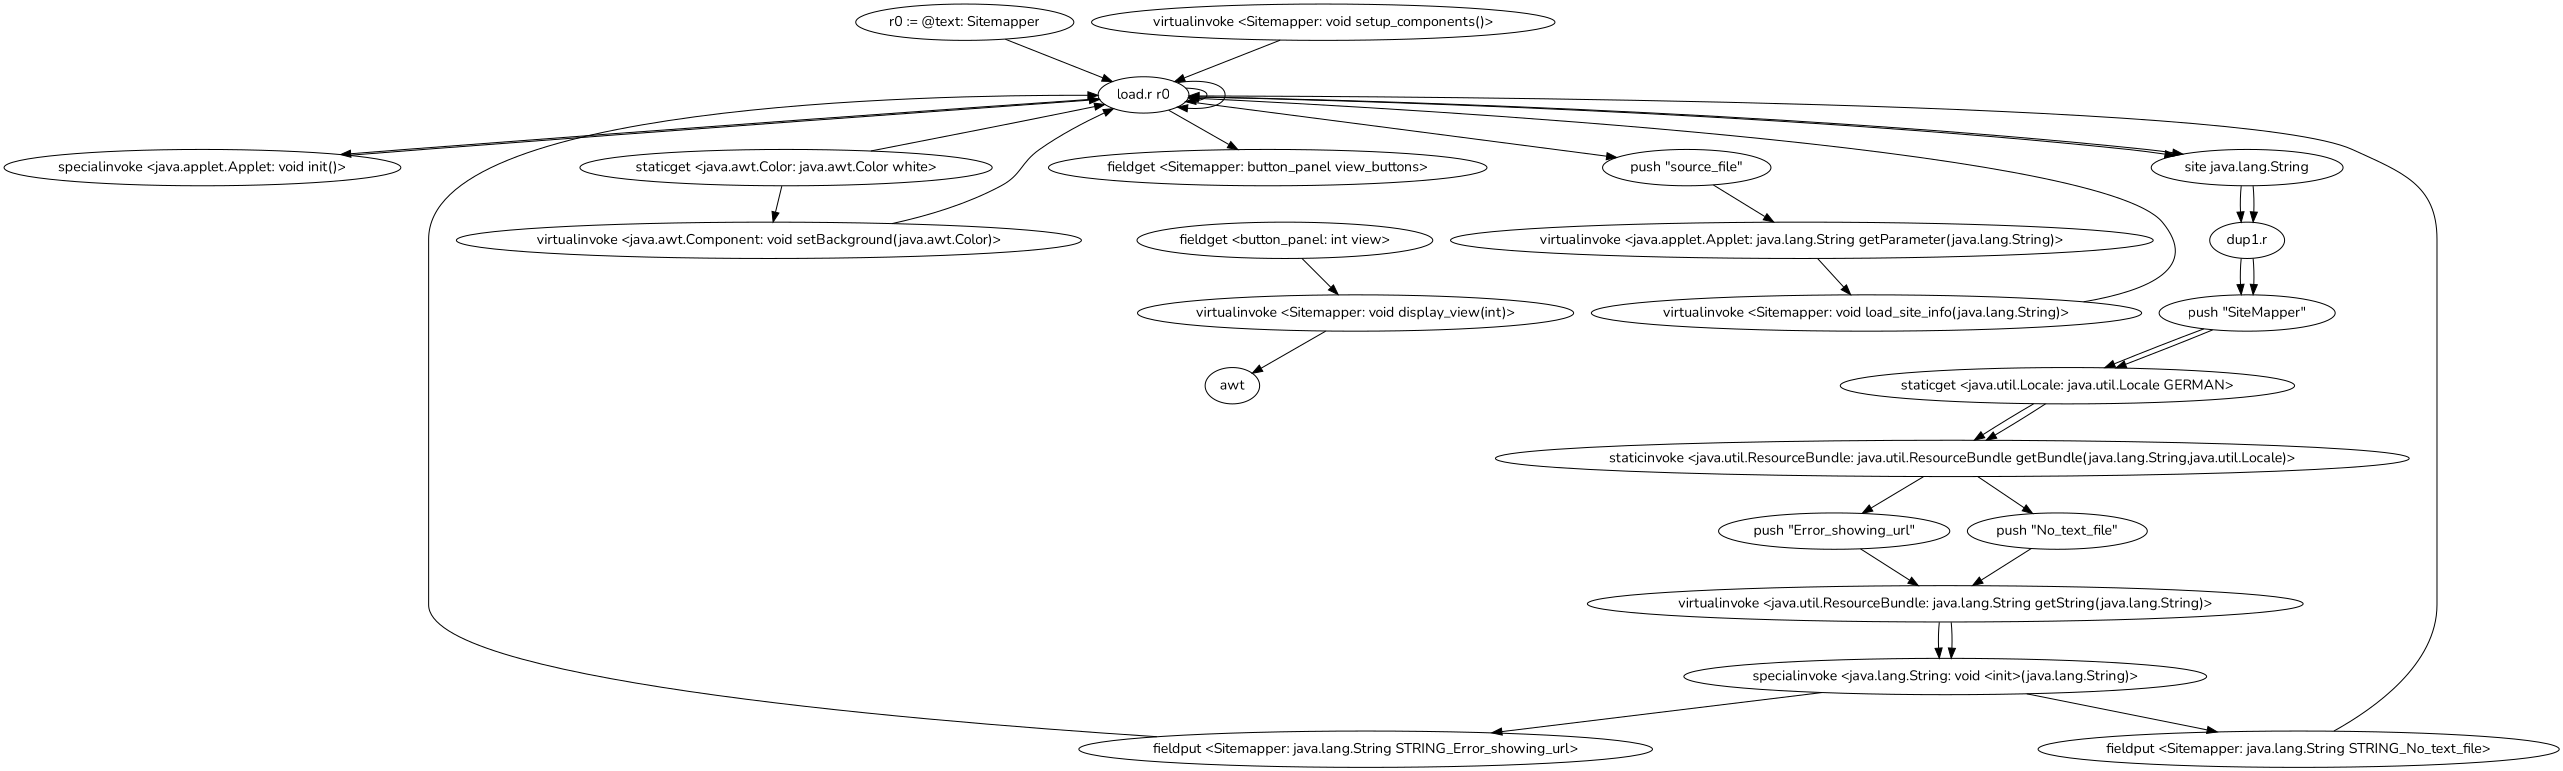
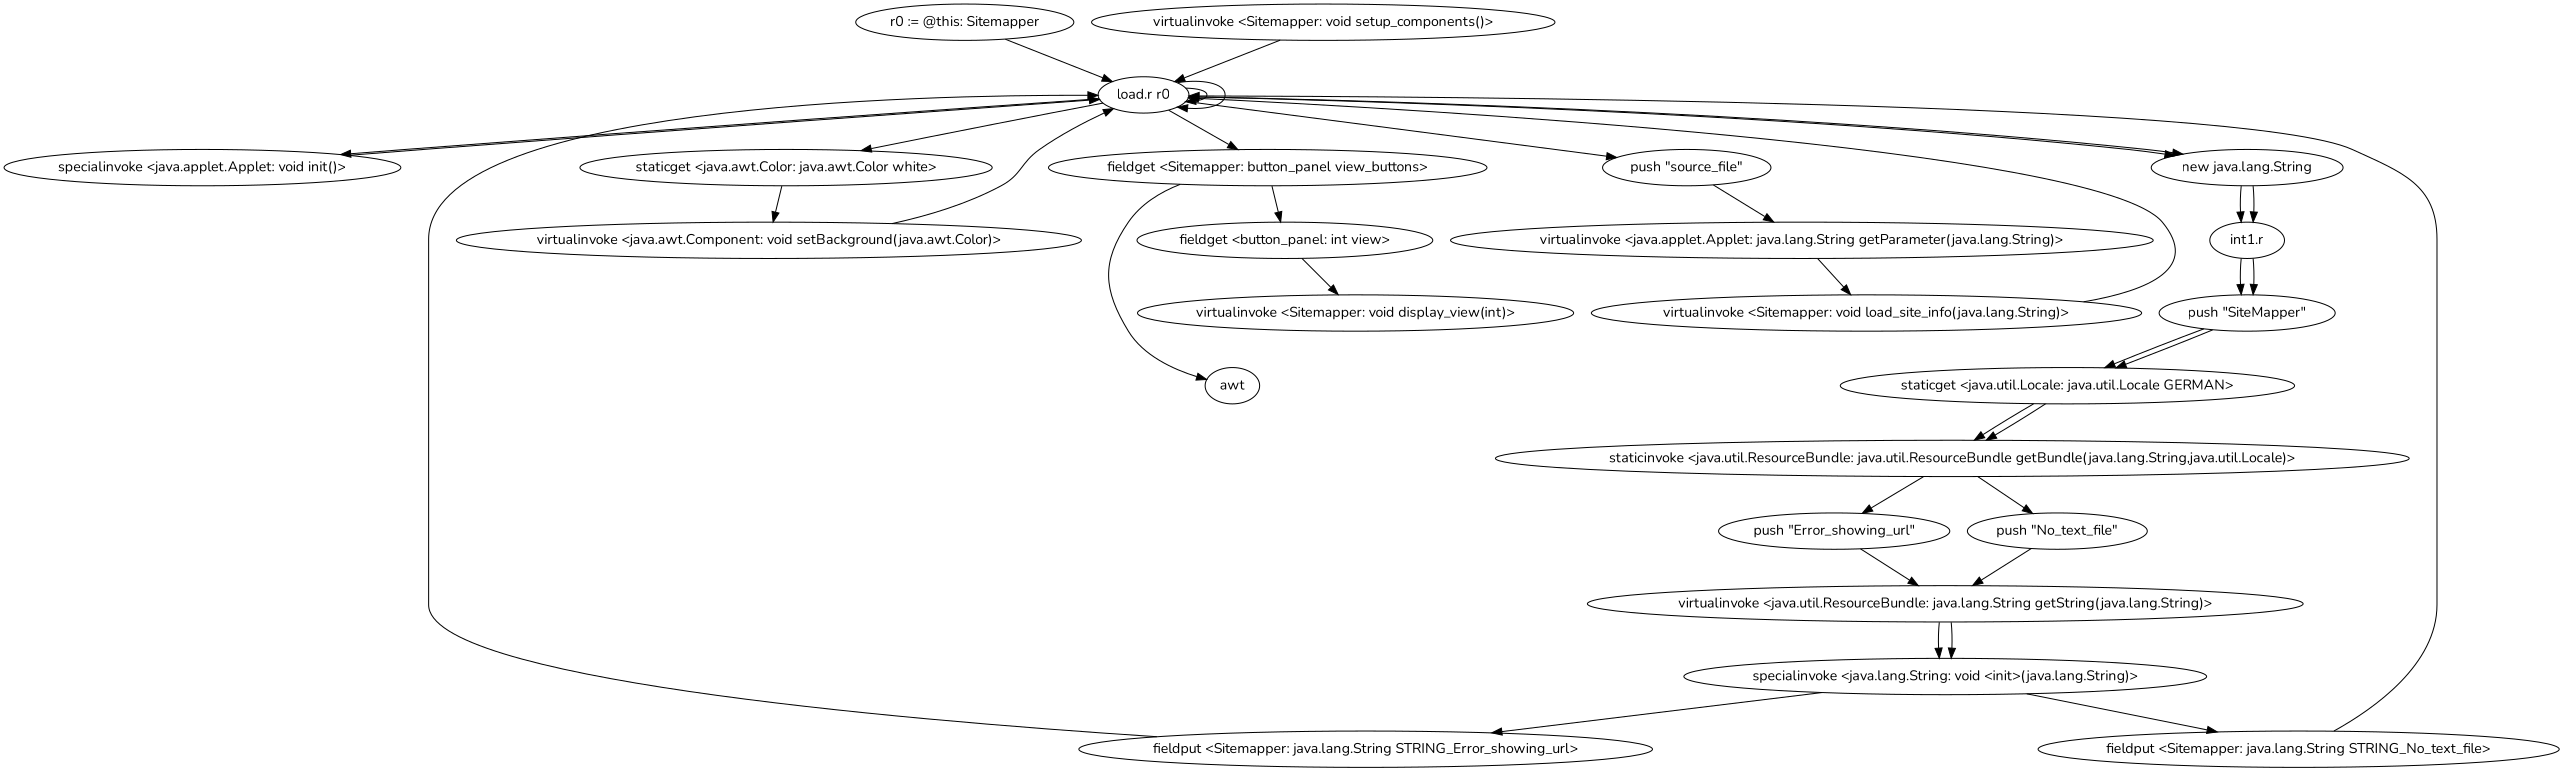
node "r0 := @text: Sitemapper": label "r0 := @text: Sitemapper" -> "r0 := @this: Sitemapper"
edge "staticget <java.awt.Color: java.awt.Color white>" -> "load.r r0": reversed
node "site java.lang.String": label "site java.lang.String" -> "new java.lang.String"
edge "fieldget <Sitemapper: button_panel view_buttons>" -> "fieldget <button_panel: int view>": added
node "dup1.r": label "dup1.r" -> "int1.r"
edge "virtualinvoke <Sitemapper: void display_view(int)>" -> "awt": now "fieldget <Sitemapper: button_panel view_buttons>" -> "awt"
